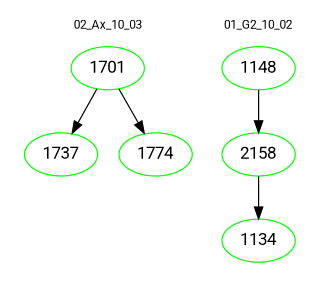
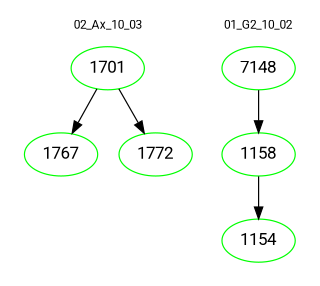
node "1148": label "1148" -> "7148"
node "1737": label "1737" -> "1767"
node "1774": label "1774" -> "1772"
node "2158": label "2158" -> "1158"
node "1134": label "1134" -> "1154"
